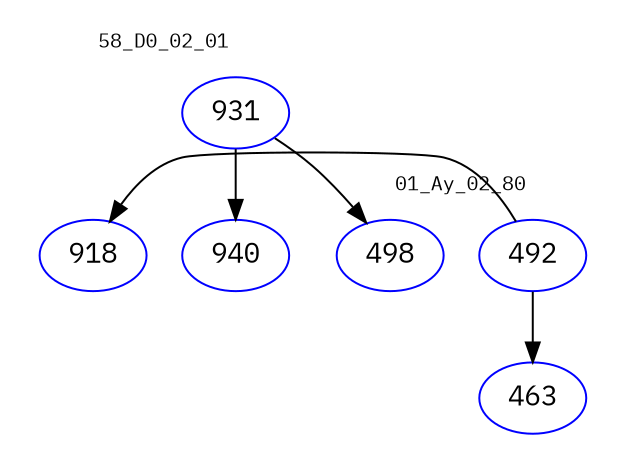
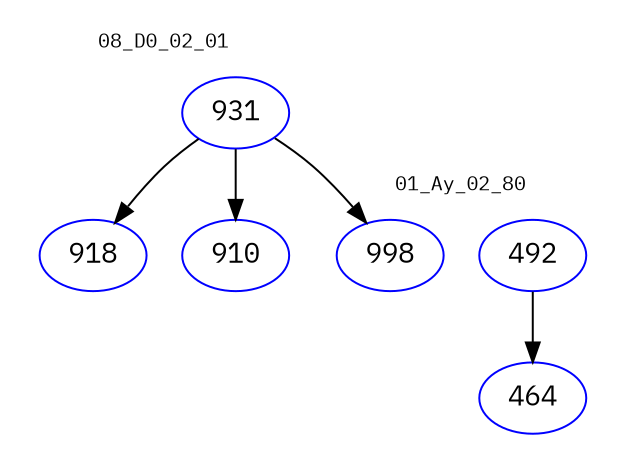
cluster "58_D0_02_01": label "58_D0_02_01" -> "08_D0_02_01"
edge "492" -> "918": now "931" -> "918"
node "940": label "940" -> "910"
node "498": label "498" -> "998"
node "463": label "463" -> "464"
